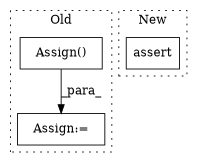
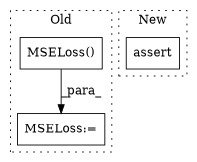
node "Assign()": label "Assign()" -> "MSELoss()"
node "Assign:=": label "Assign:=" -> "MSELoss:="
